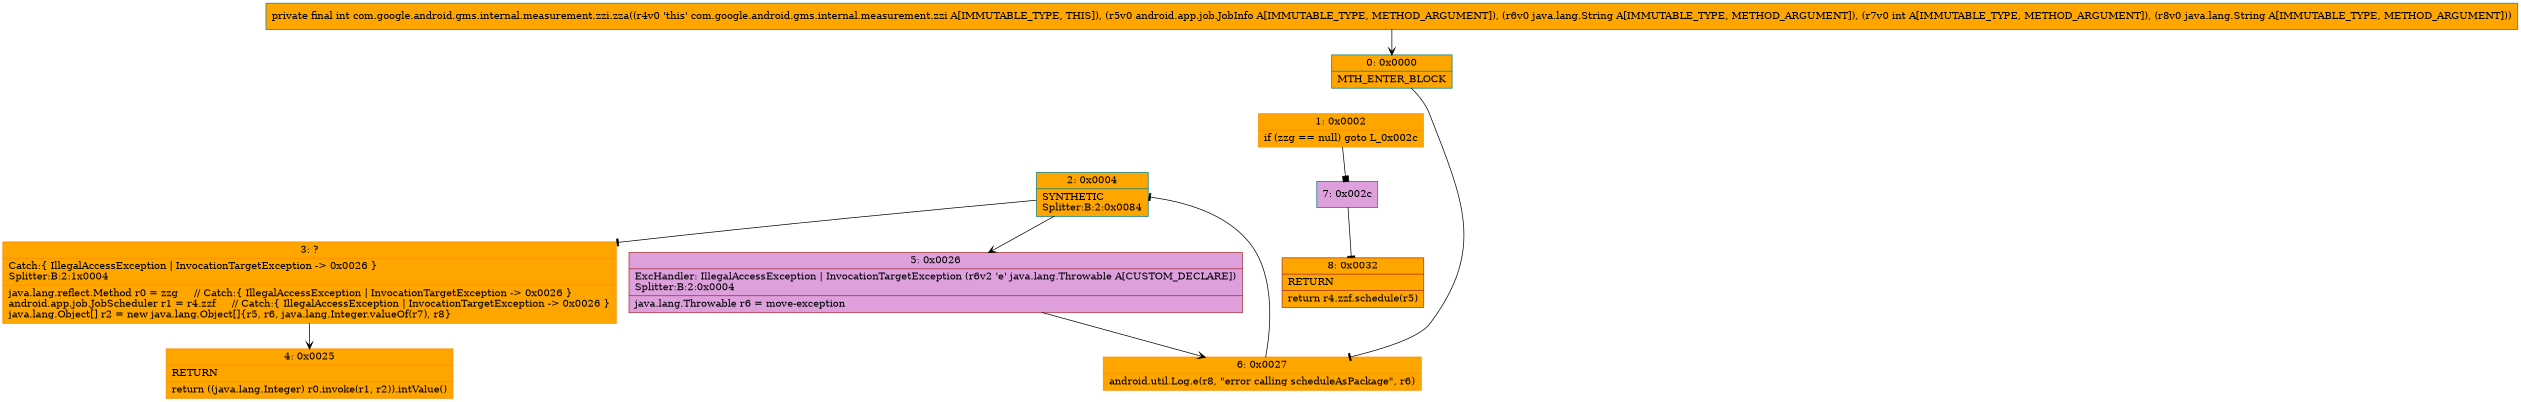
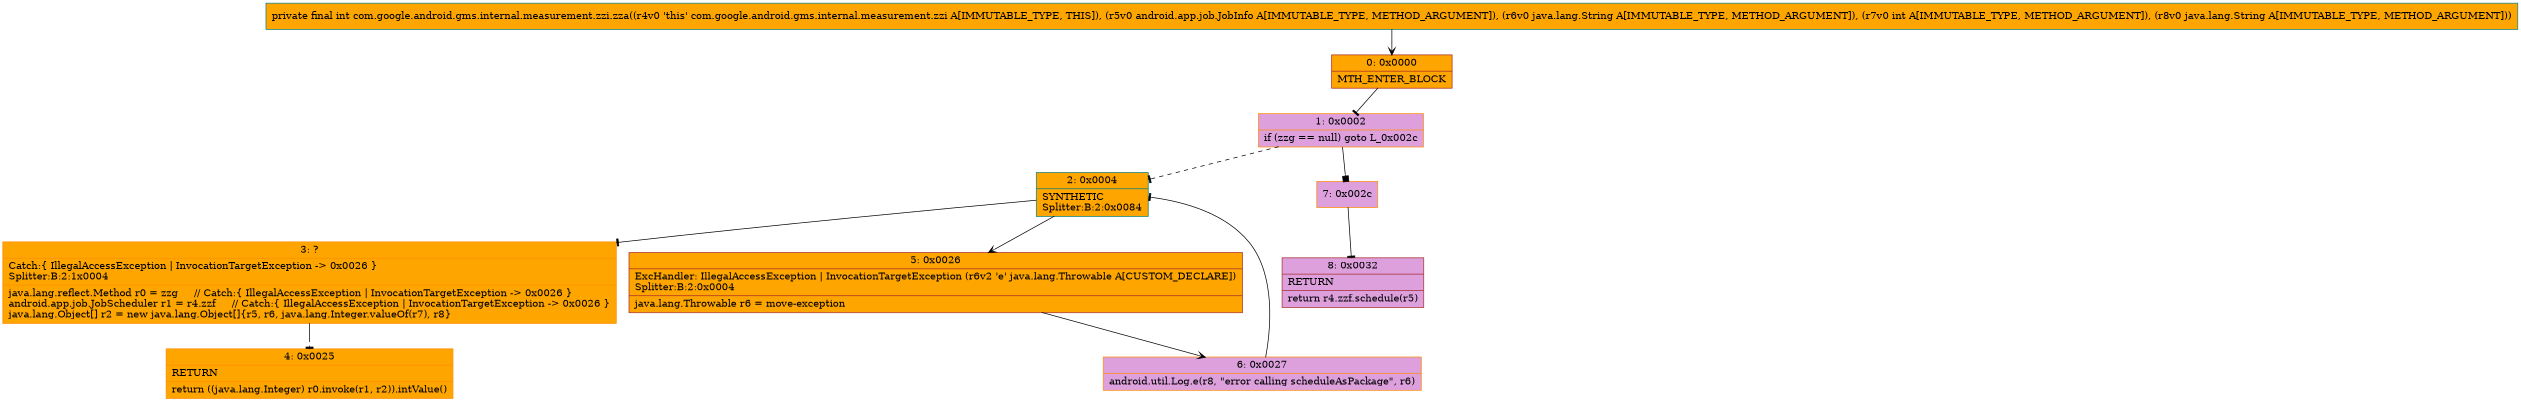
node "0: 0x0000": color teal -> brown
node "1: 0x0002": fillcolor orange -> plum
edge "1: 0x0002" -> "2: 0x0004": added
node "7: 0x002c": color teal -> darkorange
edge "0: 0x0000" -> "6: 0x0027": now "0: 0x0000" -> "1: 0x0002"
node "5: 0x0026": fillcolor plum -> orange
node "8: 0x0032": fillcolor orange -> plum
edge "3: ?" -> "4: 0x0025": arrowhead vee -> tee
node "6: 0x0027": fillcolor orange -> plum
